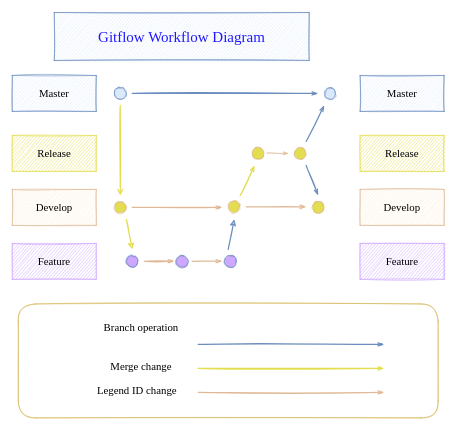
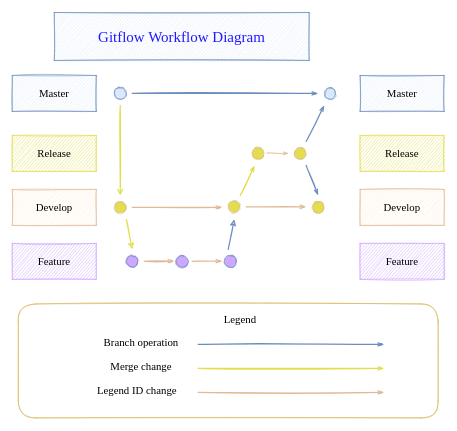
node "Legend": added
node "Branch operation": moved (141, 328) -> (141, 343)
